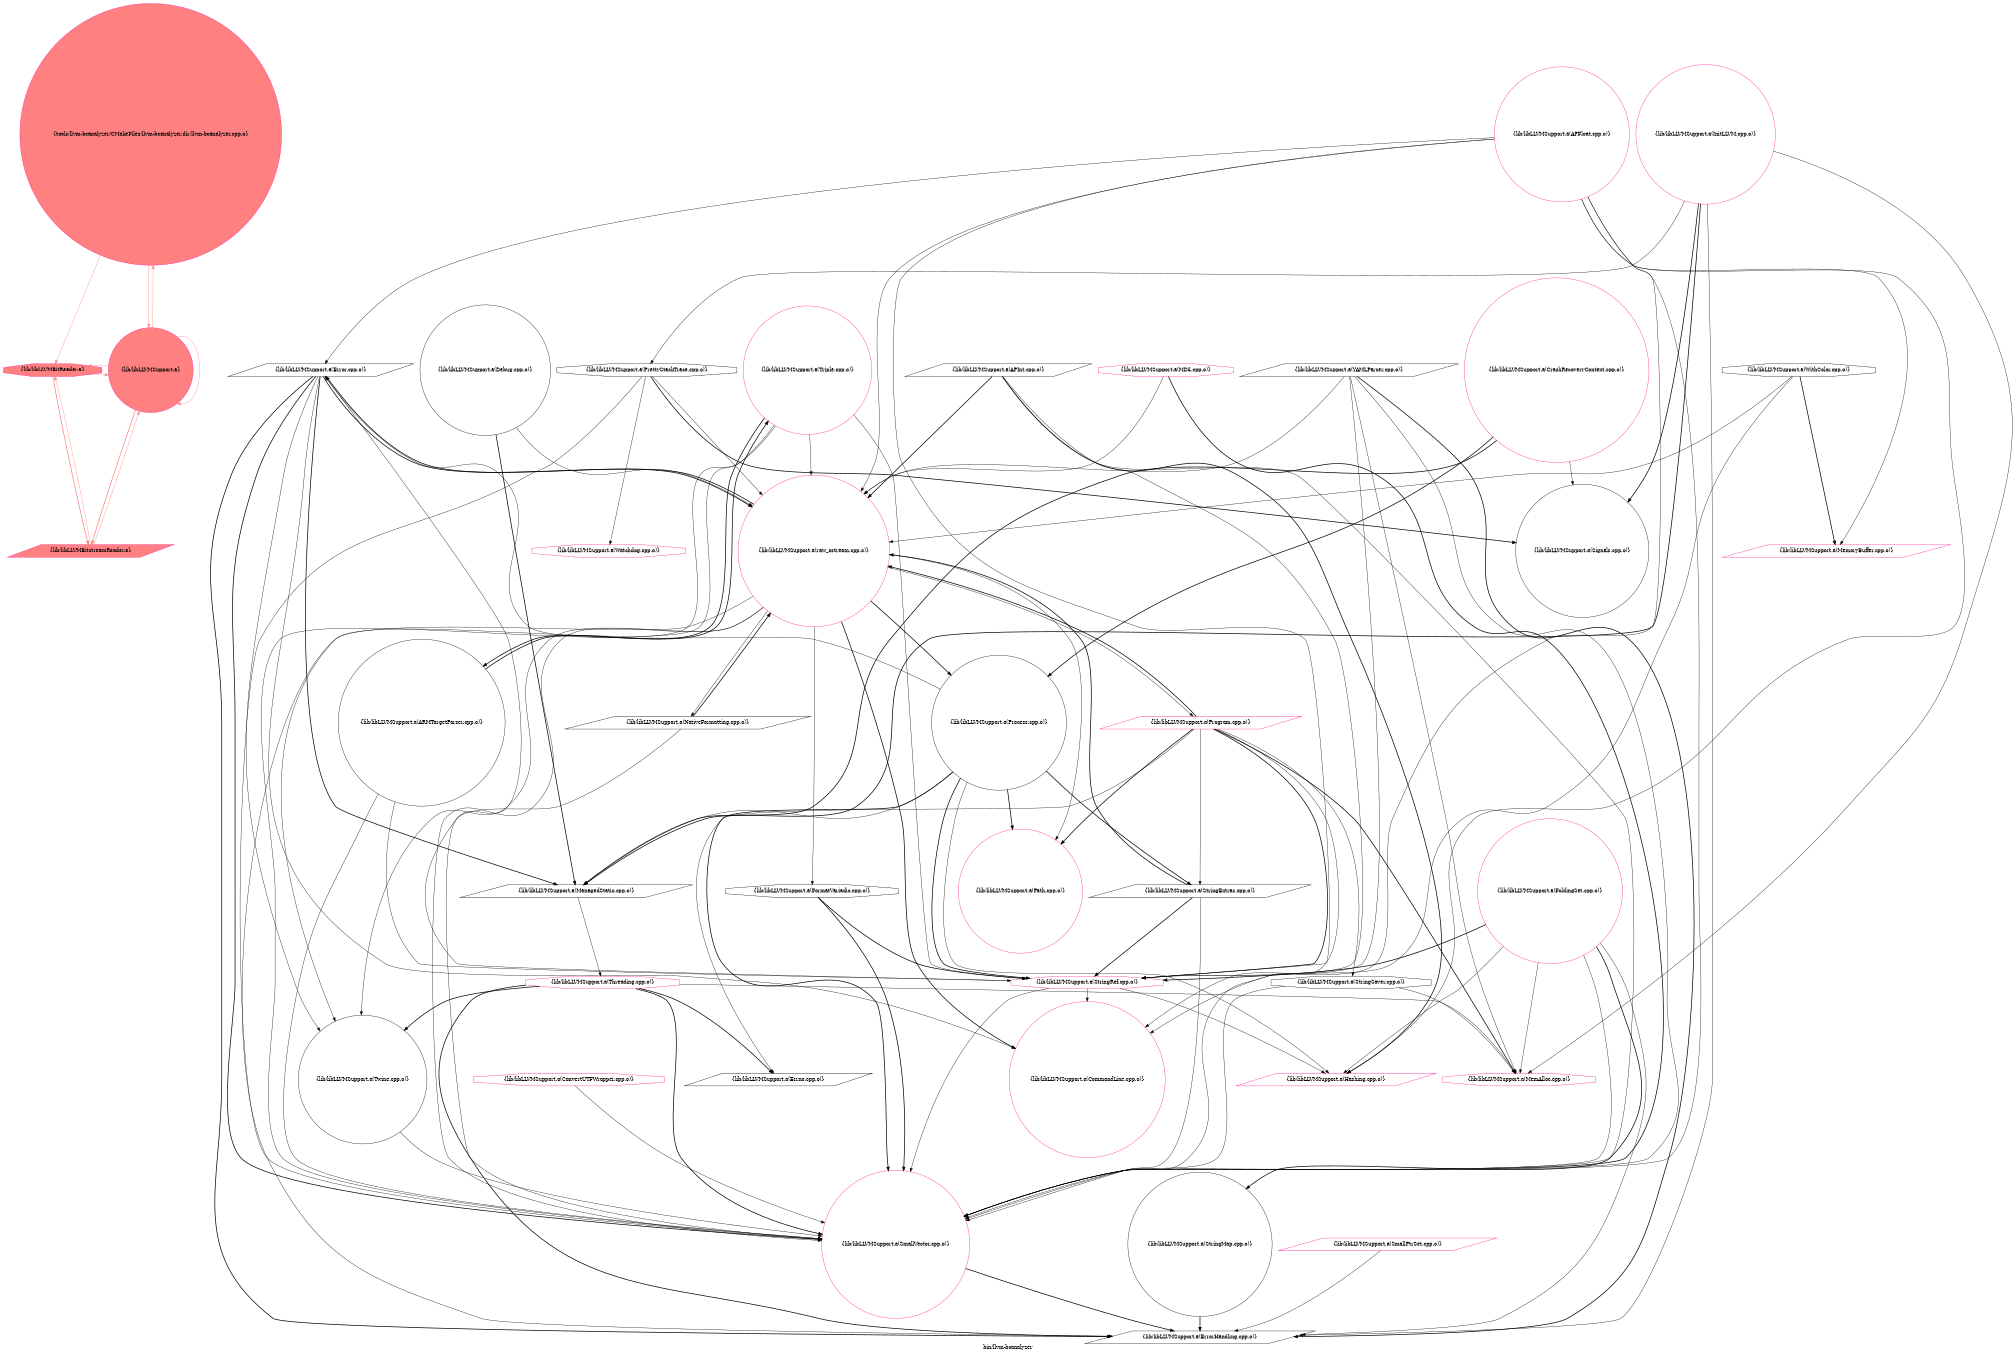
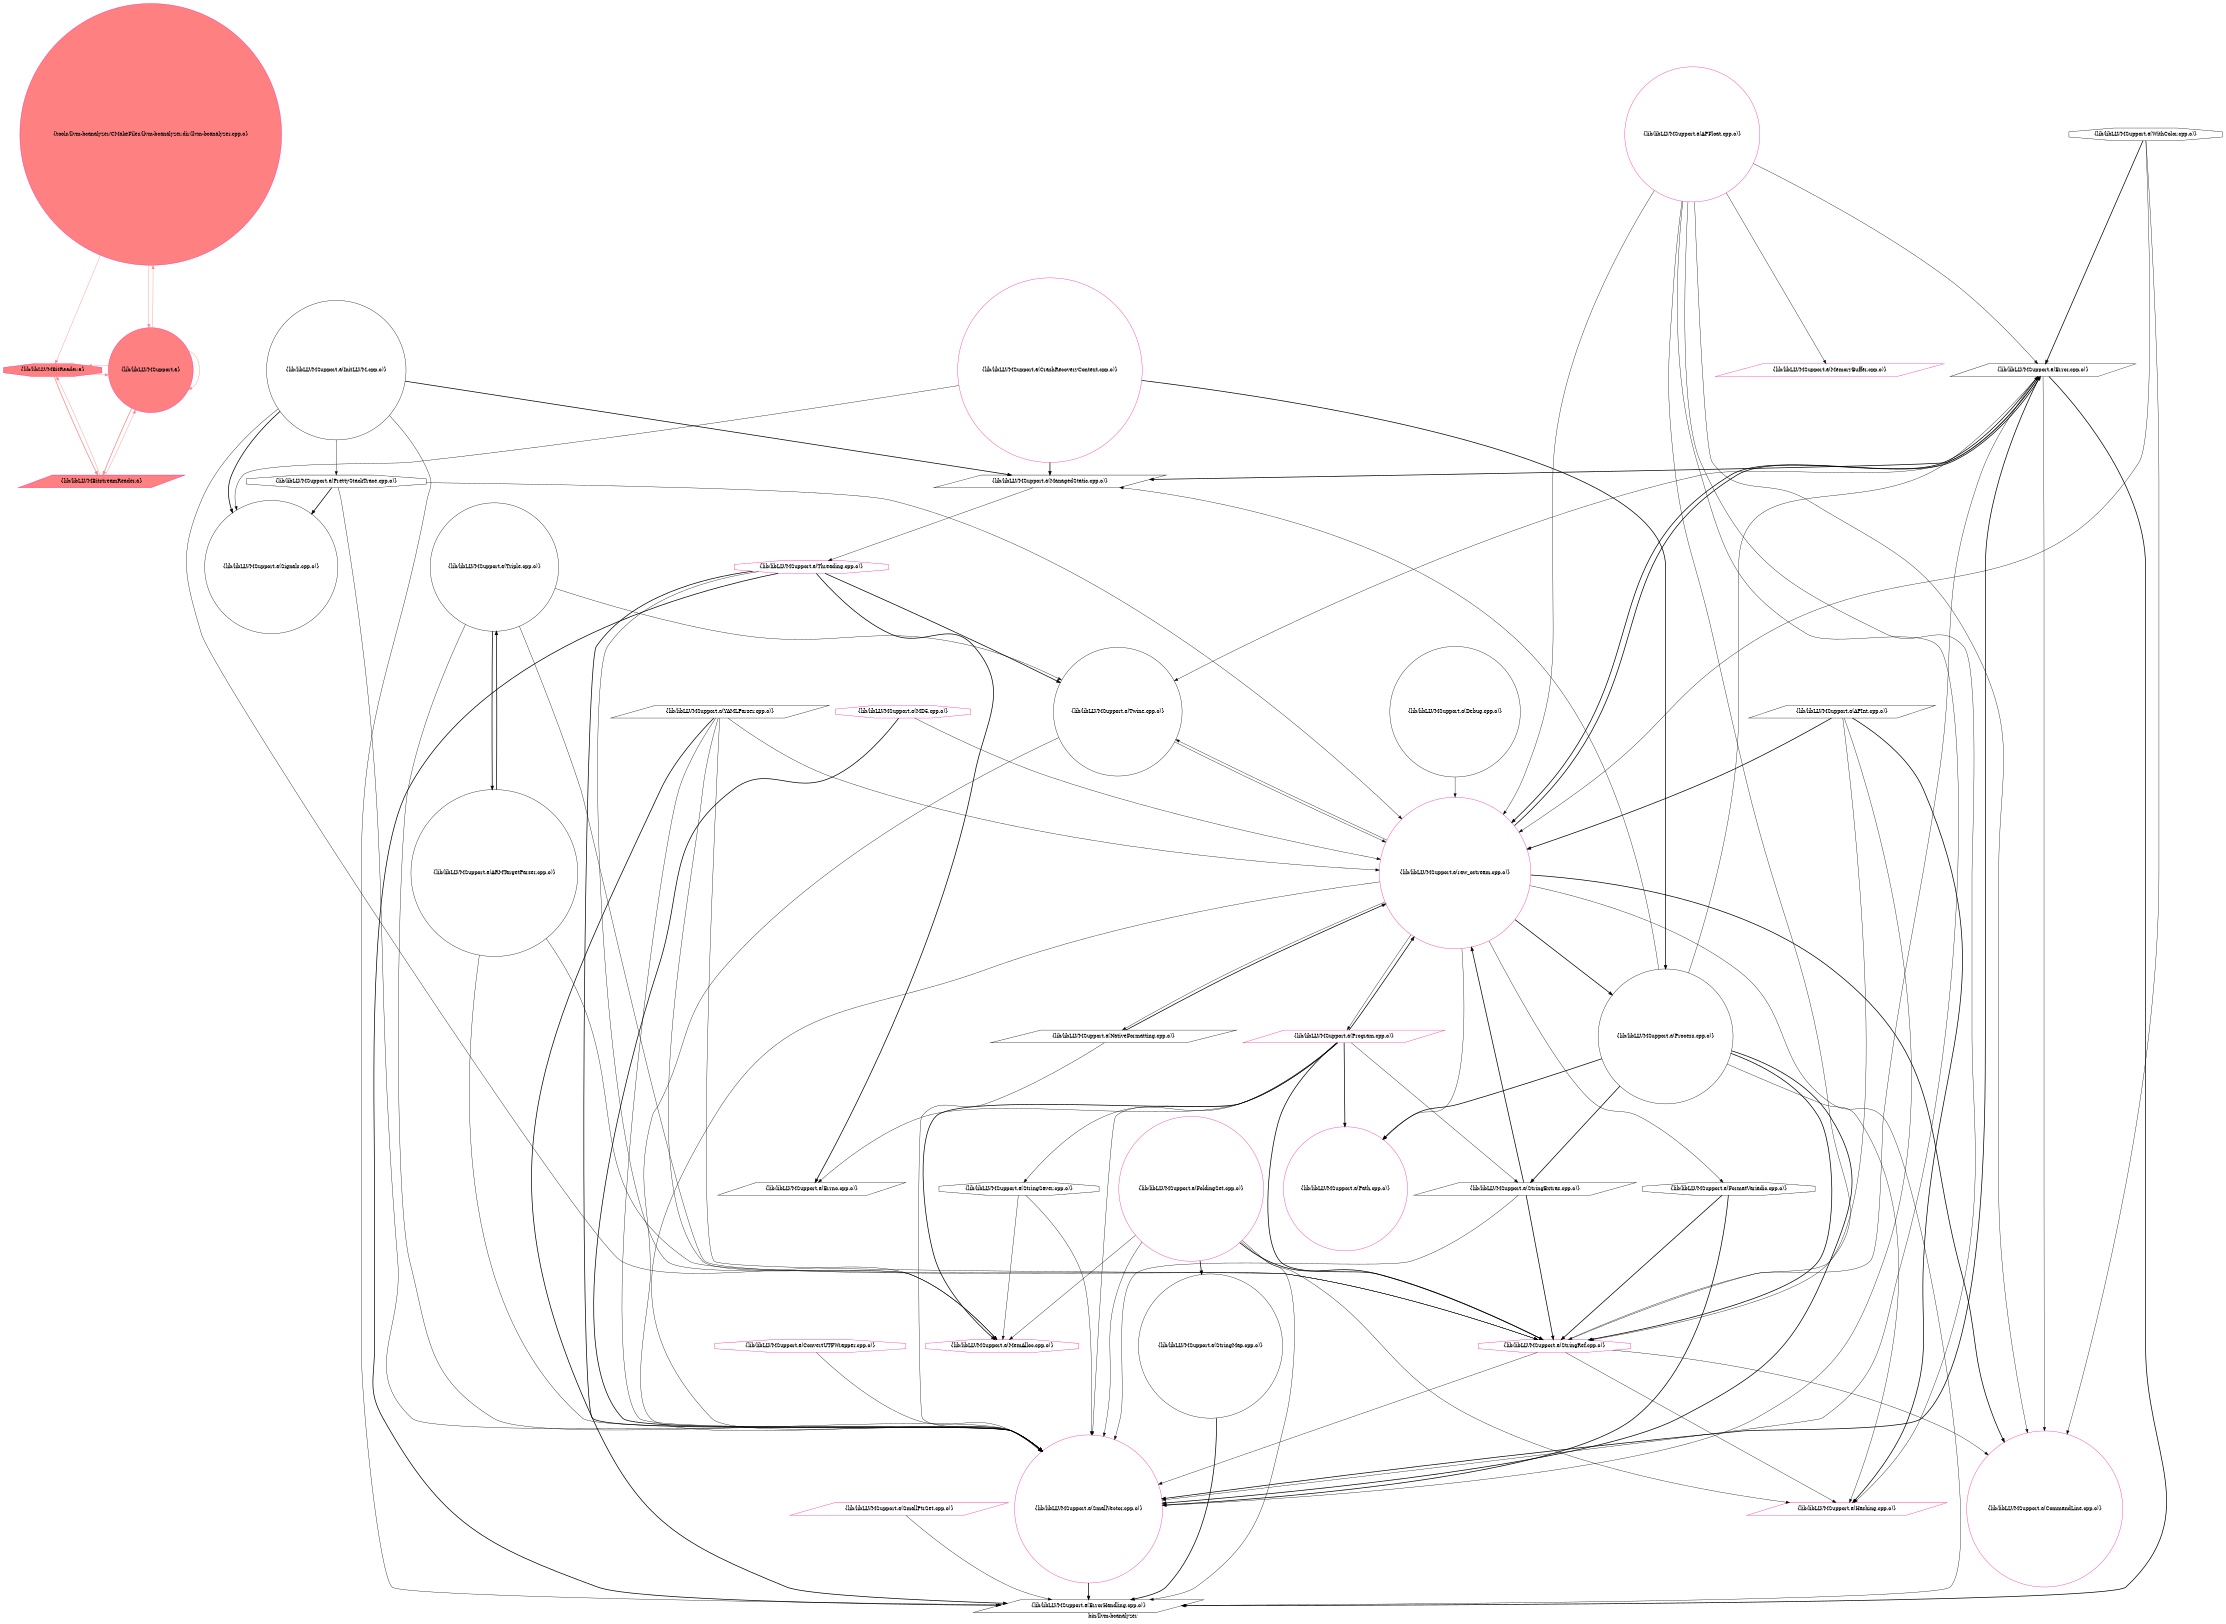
node "{lib/libLLVMSupport.a(InitLLVM.cpp.o)}": color deeppink -> black
node "{lib/libLLVMSupport.a(Triple.cpp.o)}": color deeppink -> black
edge "{lib/libLLVMSupport.a(Triple.cpp.o)}" -> "{lib/libLLVMSupport.a(raw_ostream.cpp.o)}": now "{lib/libLLVMSupport.a(Twine.cpp.o)}" -> "{lib/libLLVMSupport.a(raw_ostream.cpp.o)}"
edge "{lib/libLLVMSupport.a(WithColor.cpp.o)}" -> "{lib/libLLVMSupport.a(MemoryBuffer.cpp.o)}": now "{lib/libLLVMSupport.a(WithColor.cpp.o)}" -> "{lib/libLLVMSupport.a(Error.cpp.o)}"
node "{lib/libLLVMSupport.a(Watchdog.cpp.o)}": removed
edge "{lib/libLLVMSupport.a(Debug.cpp.o)}" -> "{lib/libLLVMSupport.a(ManagedStatic.cpp.o)}": removed
